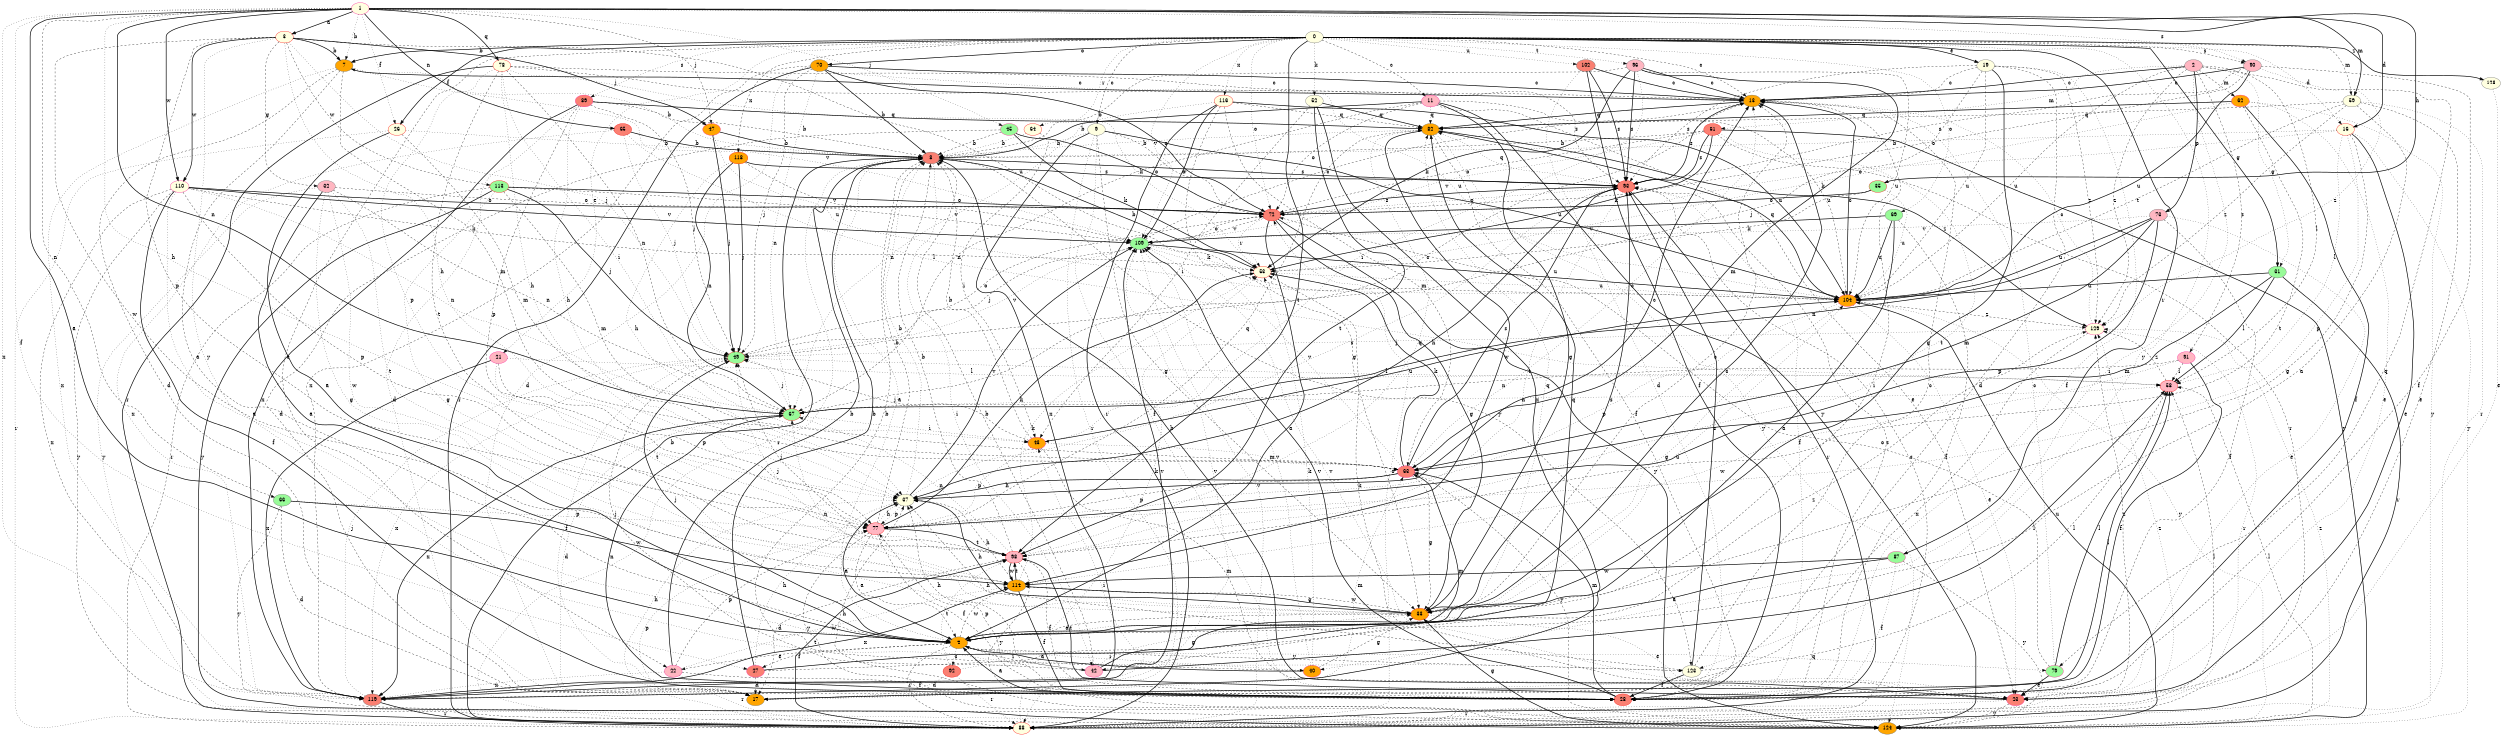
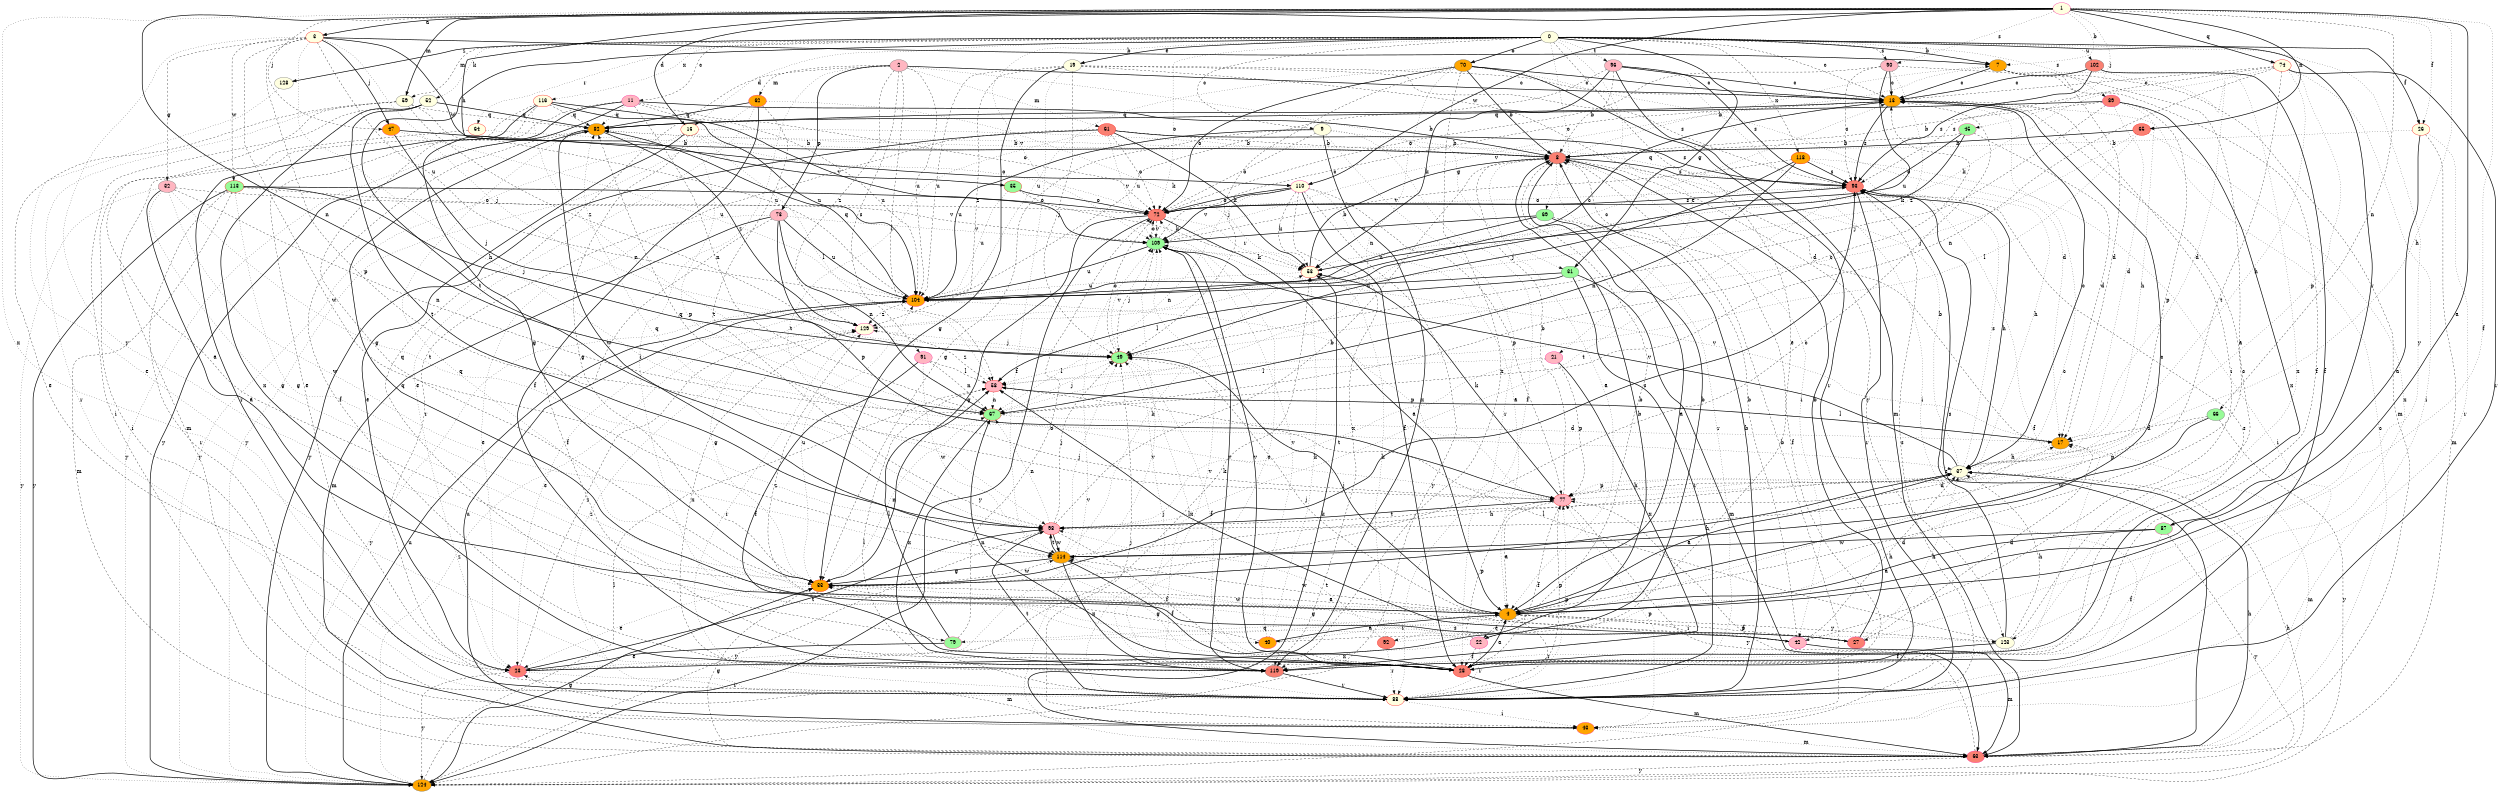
node "78": label "78" -> "74"
edge "59" -> "104": label "t" -> "u"
edge "67" -> "43": now "118" -> "43"
